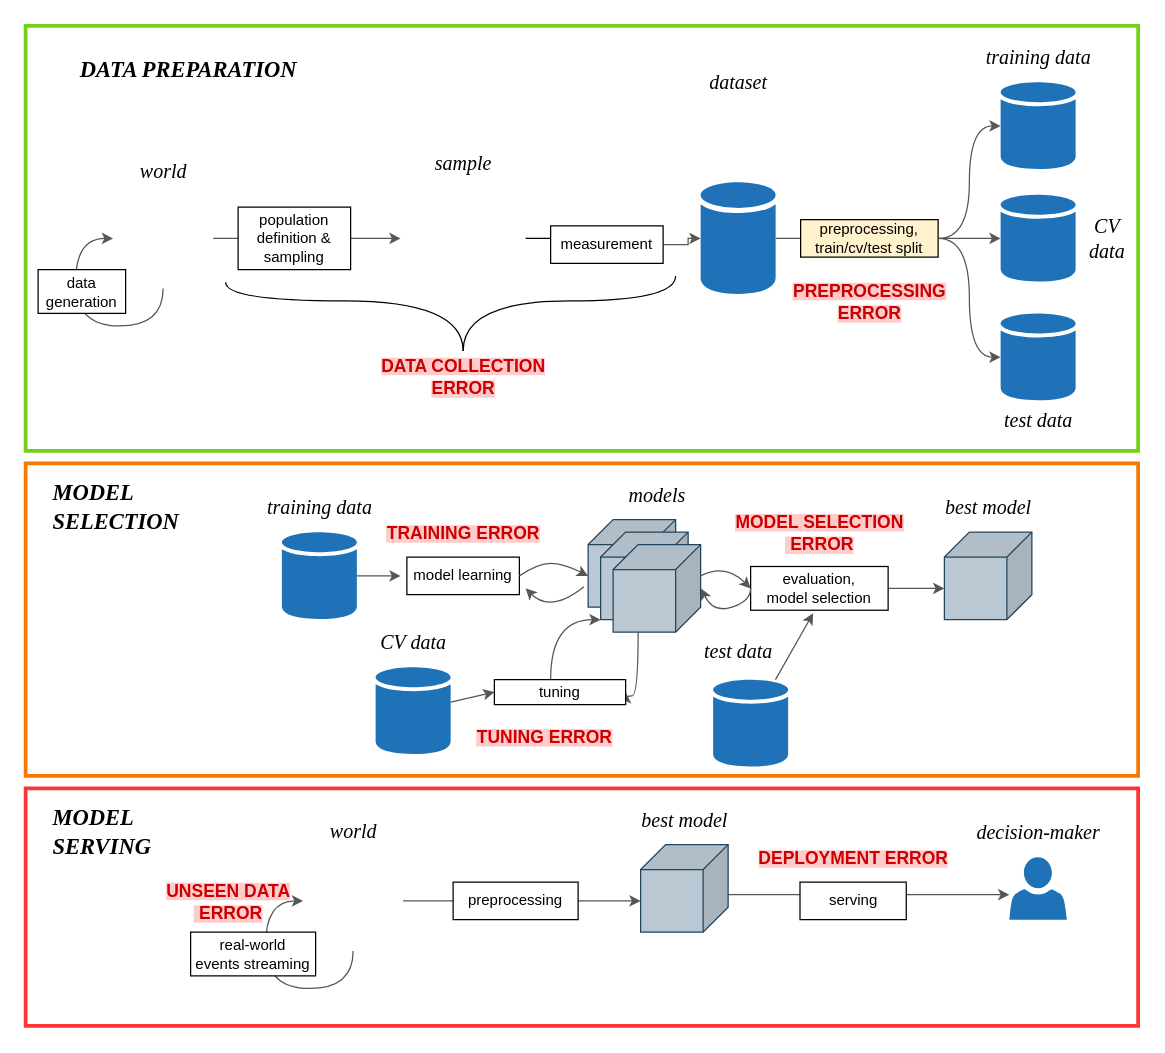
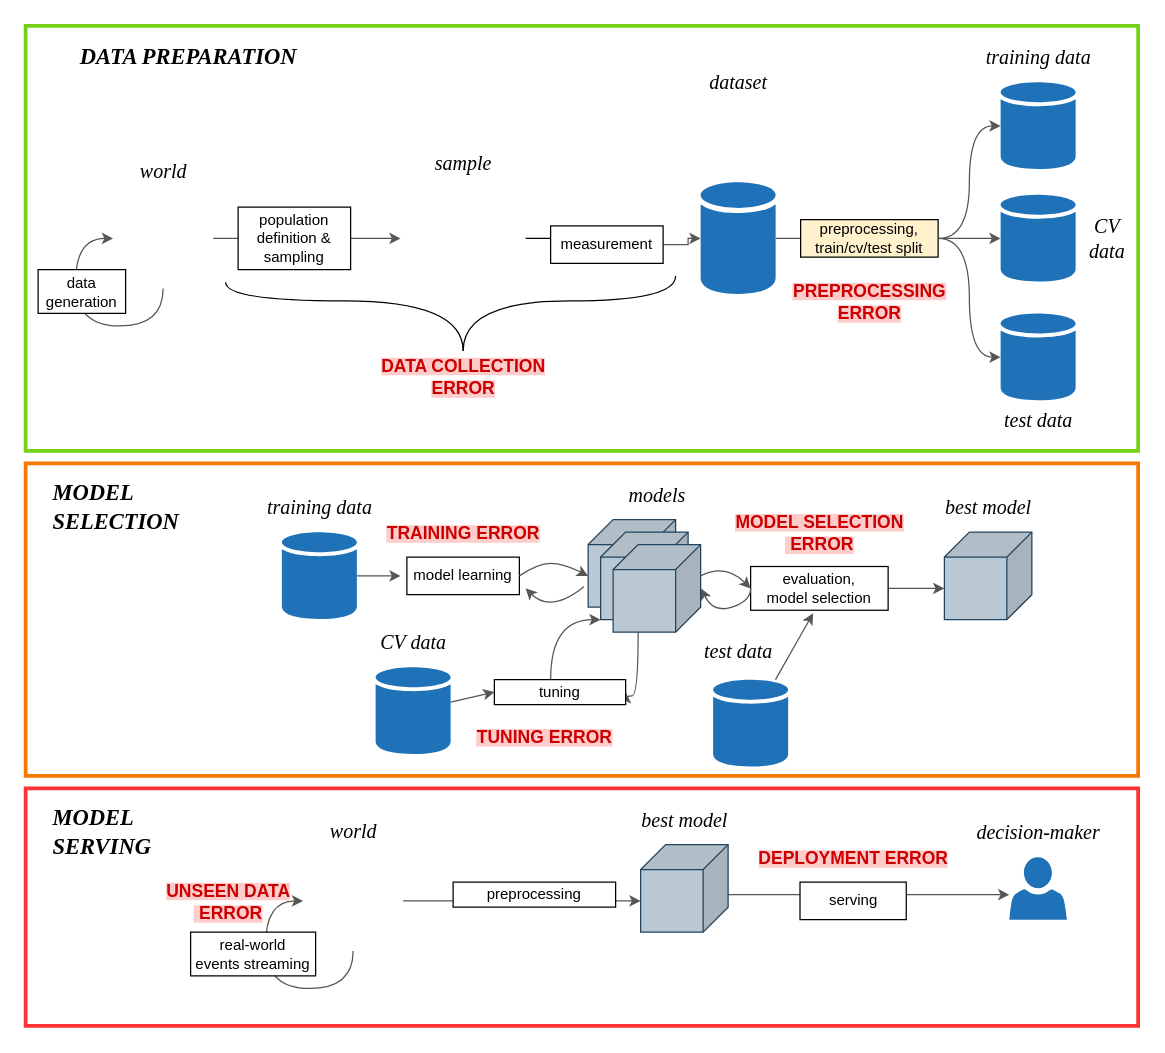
node "DATA PREPARATION": moved (188, 69) -> (188, 57)
node "preprocessing": size 125x38 -> 163x25
